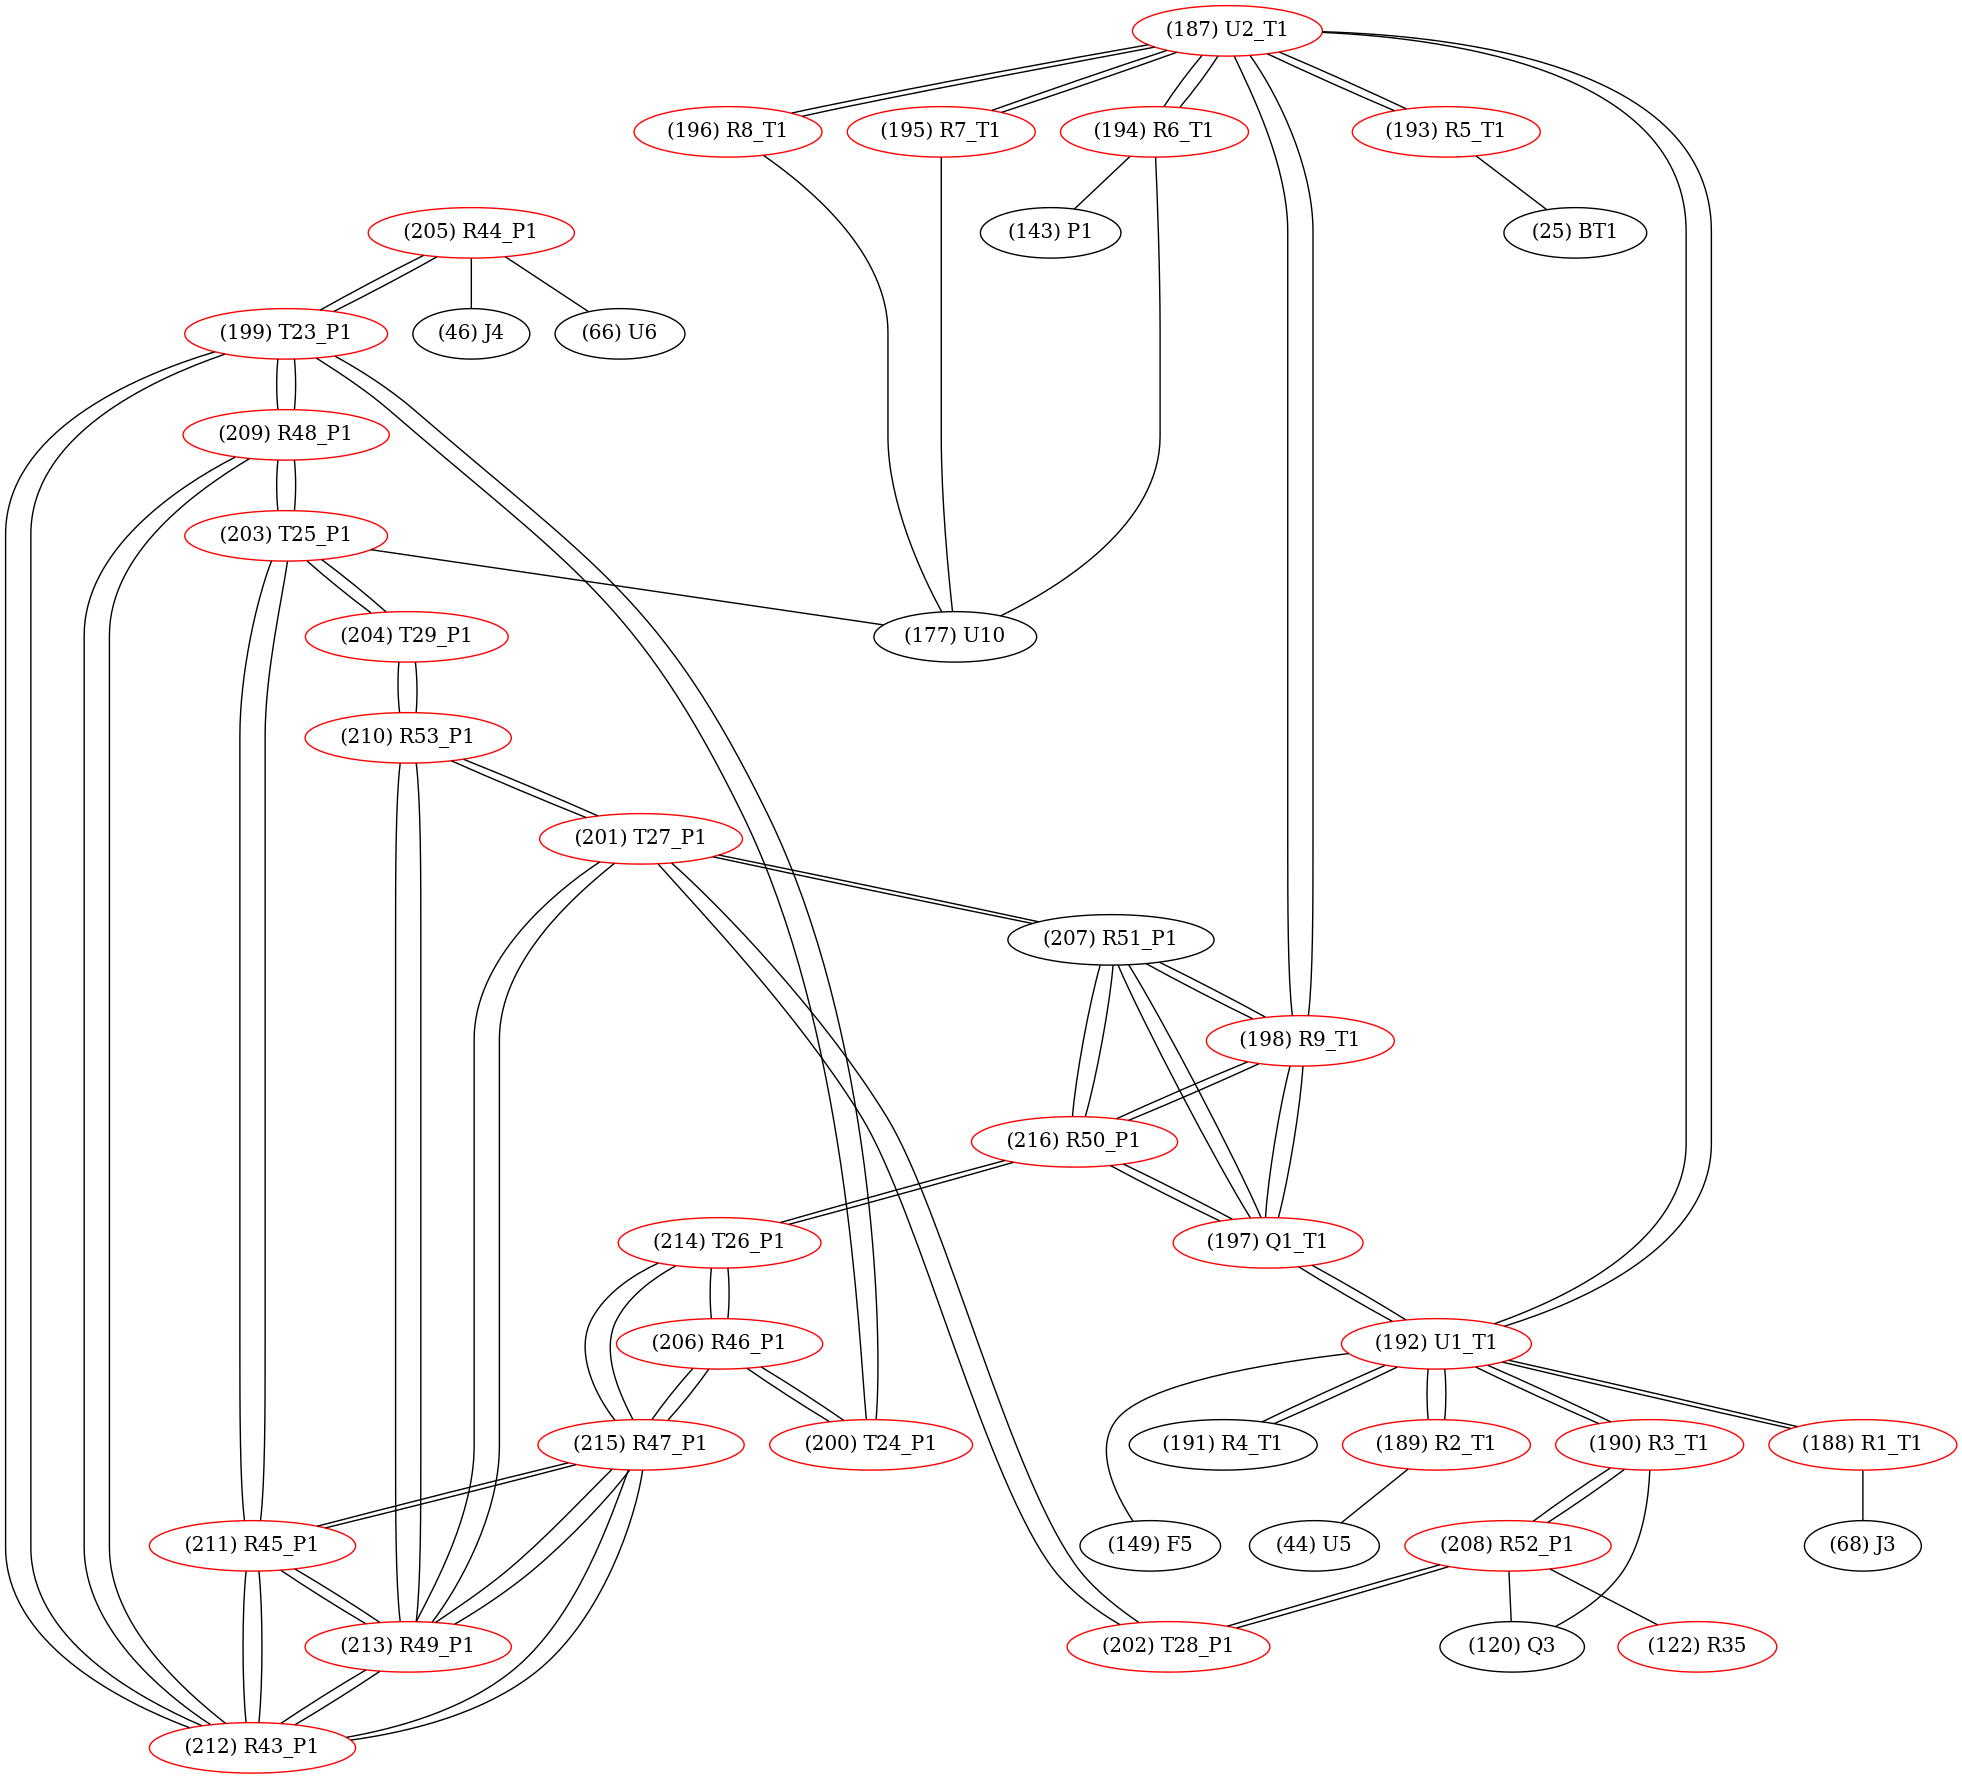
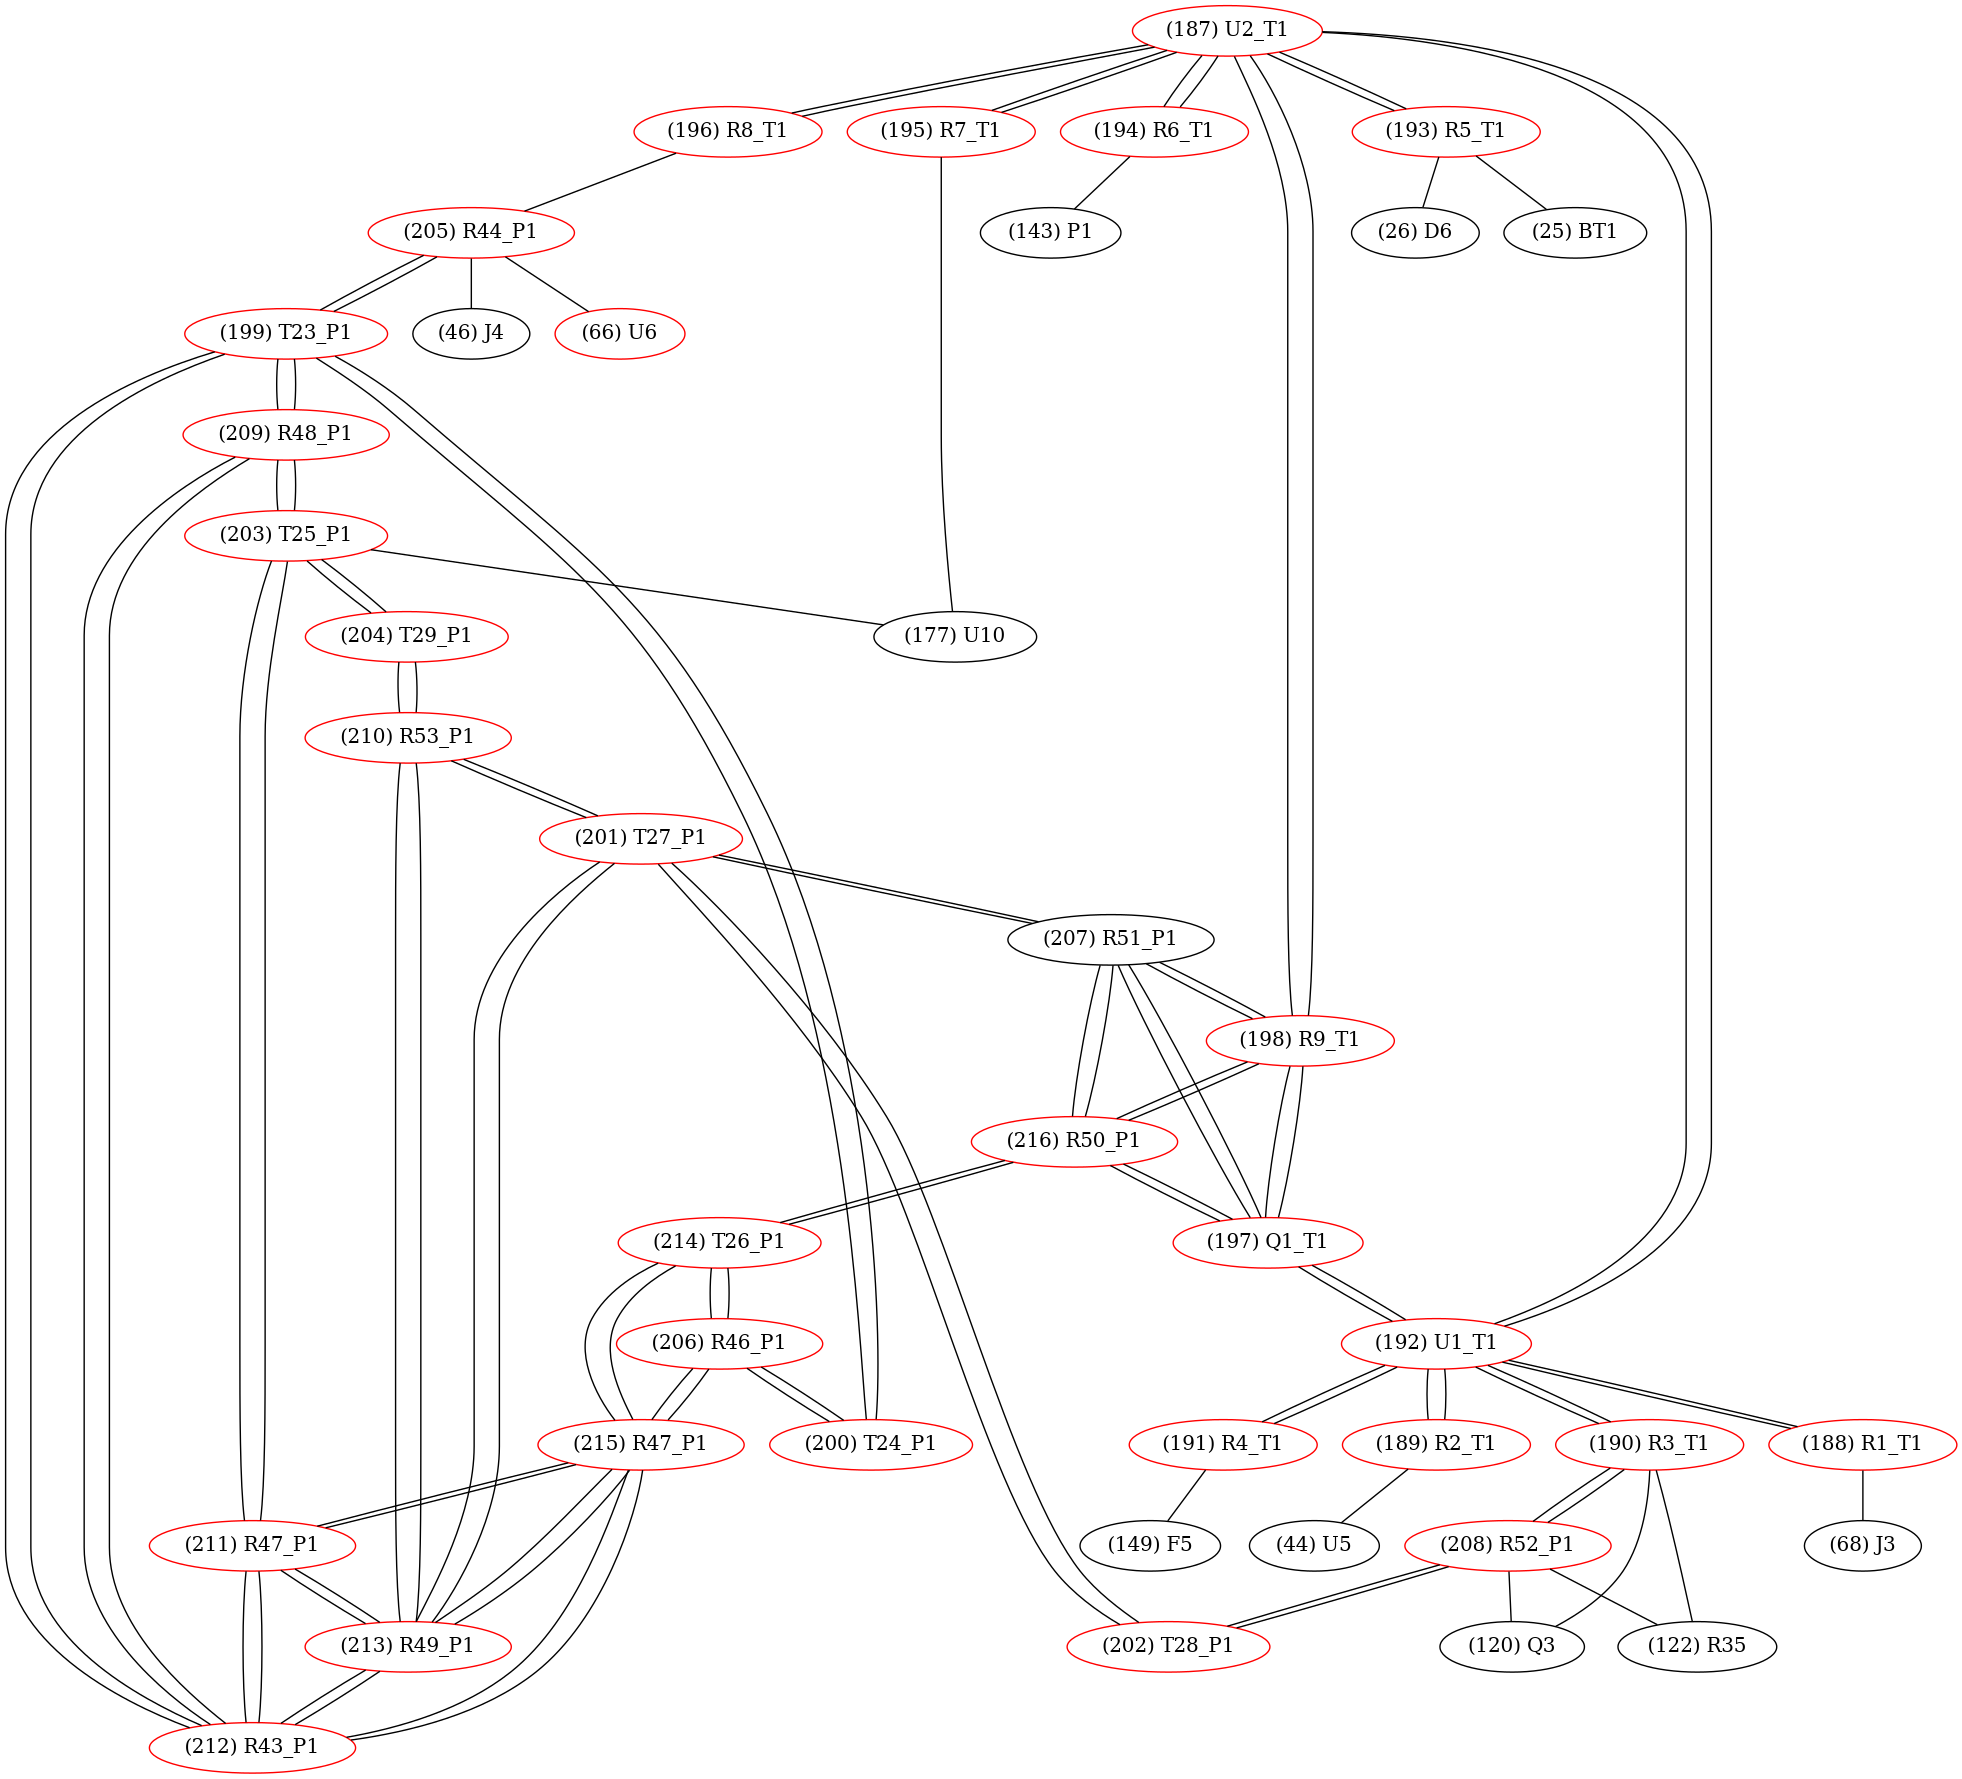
node "(26) D6": added
node "(66) U6": color black -> red
edge "(196) R8_T1" -- "(177) U10": now "(196) R8_T1" -- "(205) R44_P1"
edge "(194) R6_T1" -- "(177) U10": removed
edge "(192) U1_T1" -- "(149) F5": now "(191) R4_T1" -- "(149) F5"
node "(191) R4_T1": color black -> red
node "(211) R45_P1": label "(211) R45_P1" -> "(211) R47_P1"
edge "(190) R3_T1" -- "(122) R35": added
node "(122) R35": color red -> black
